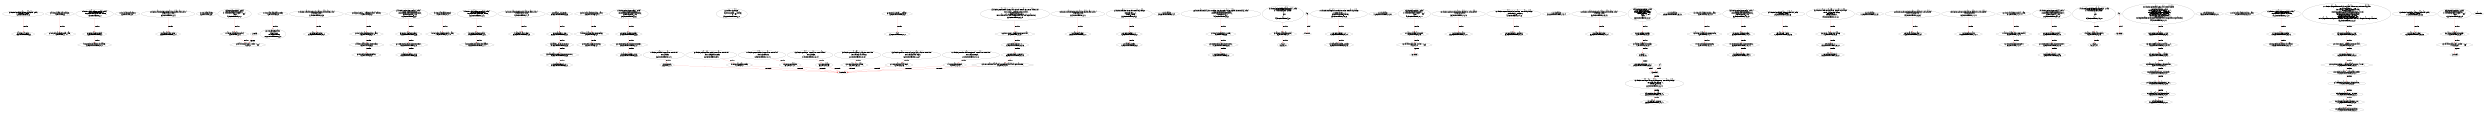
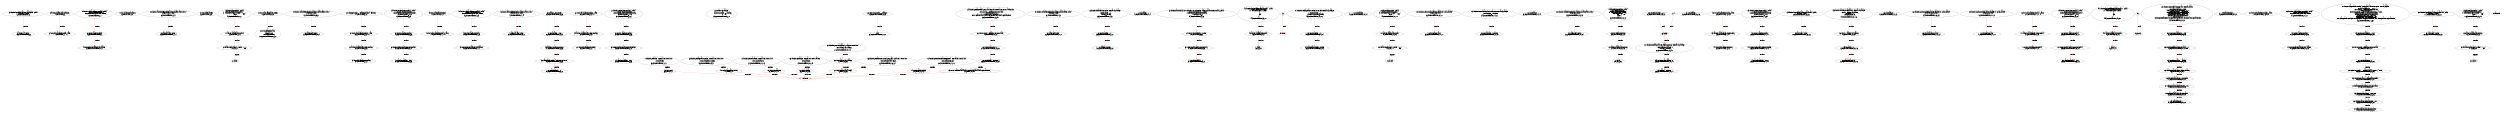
edge "18_ end_if" -> "18_ if_!addr_unchk19.send (10 ether) || 1==1 100-if-19-20": reversed
edge "132_ if 599-if-133-136" -> "133_ receivers_unchk30 +=1; 609-expression_statement-134-134": removed, label "pos_next"
edge "152_ return address(this).balance; 687-return-153-153" -> "0_ exit_node": now "152_ return address(this).balance; 687-return-153-153" -> "167_ return HashList[hash].length; 776-return-168-168"
edge "174_ return HashListLength; 809-return-175-175" -> "0_ exit_node": label "return_next" -> "return_exit"
